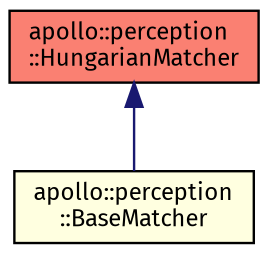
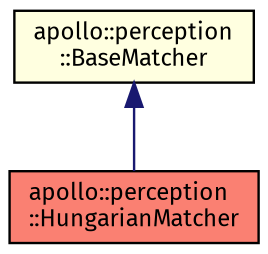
edge "apollo::perception ::BaseMatcher" -> "apollo::perception ::HungarianMatcher": reversed
